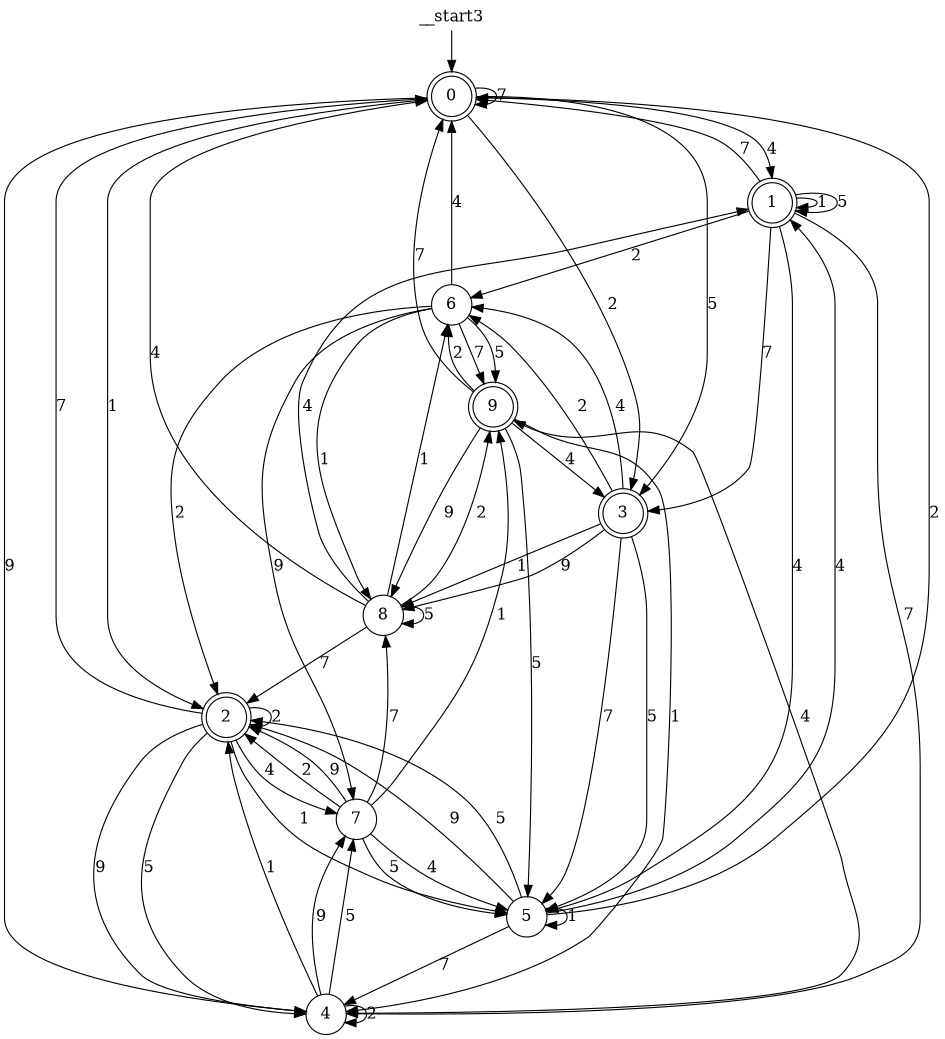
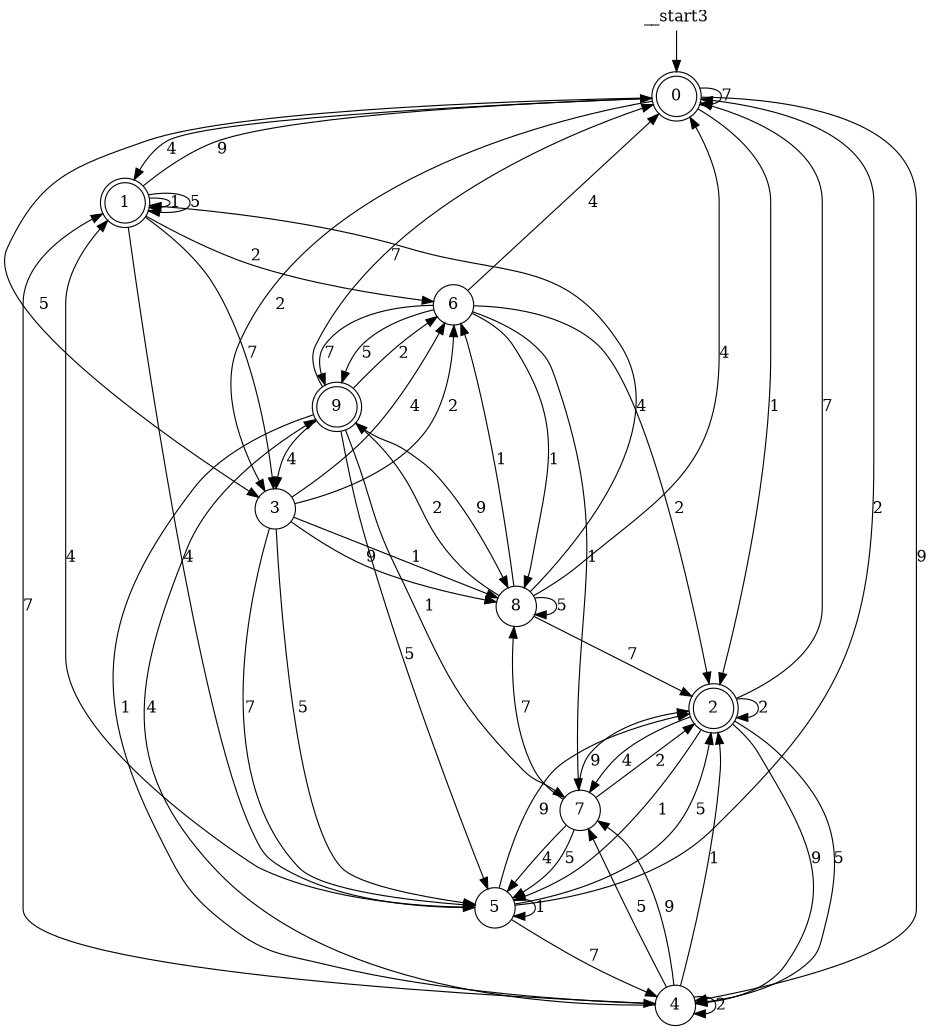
edge "1" -> "0": label "7" -> "9"
node "3": shape doublecircle -> circle
edge "6" -> "7": label "9" -> "1"
edge "7" -> "9": reversed
edge "1" -> "4": reversed
